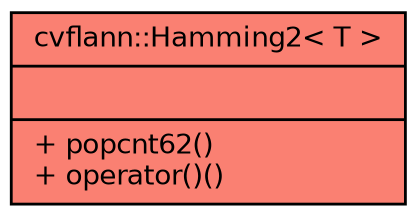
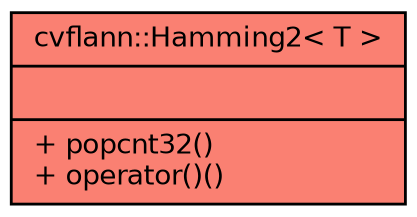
node "cvflann::Hamming2< T >": text "+ popcnt62()" -> "+ popcnt32()"
